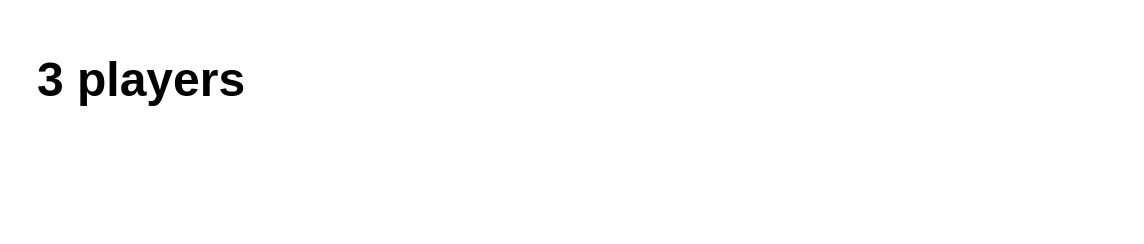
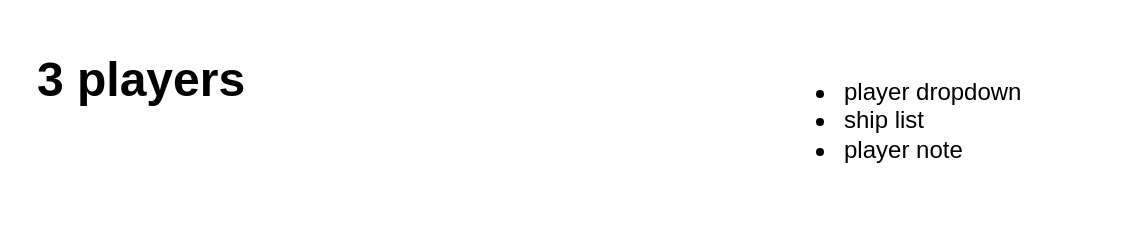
node "player dropdown ship list player note": added
